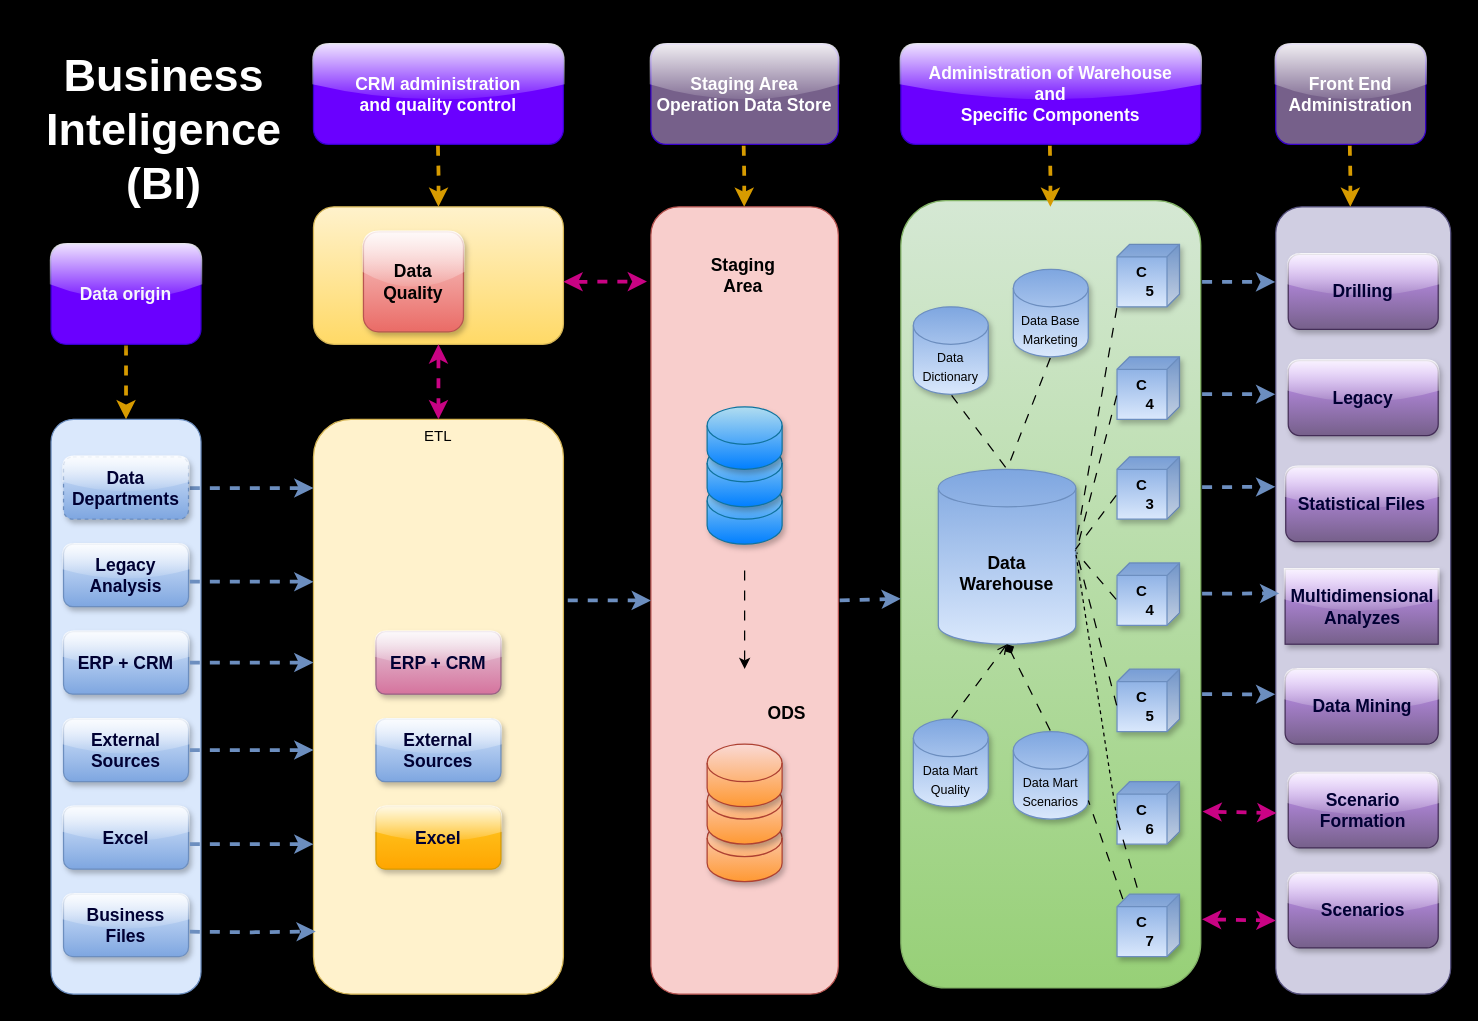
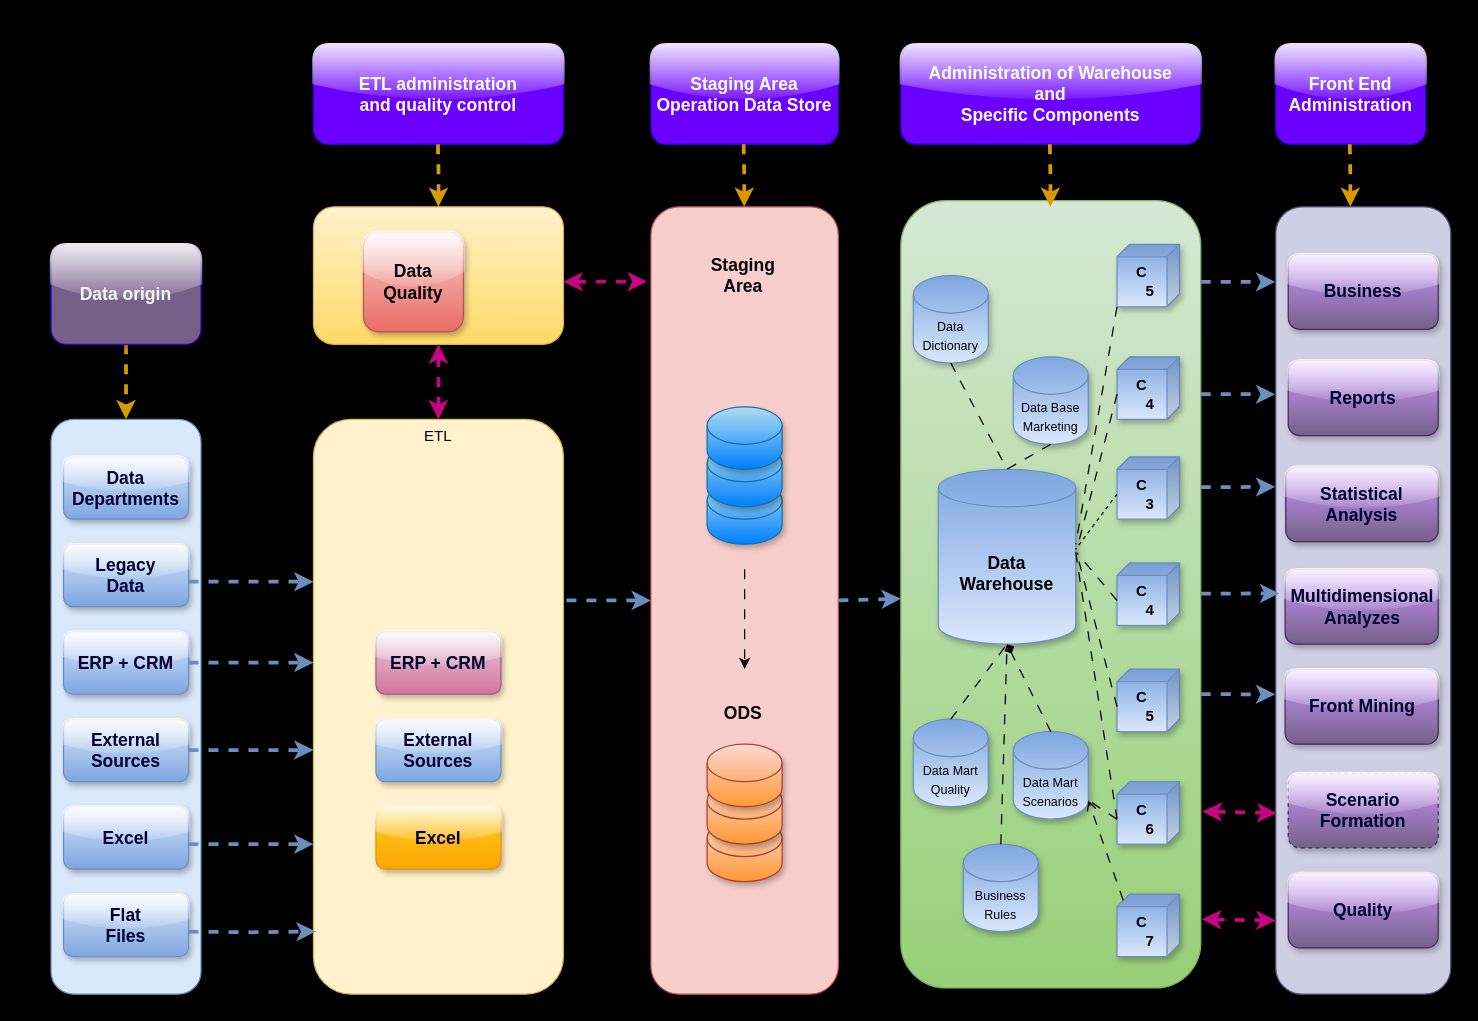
node "CRM administration and quality control": label "CRM administration and quality control" -> "ETL administration and quality control"
node "Staging Area Operation Data Store": fillcolor #76608a -> #6a00ff
node "Front End Administration": fillcolor #76608a -> #6a00ff
node "Business Inteligence (BI)": removed
node "Drilling": label "Drilling" -> "Business"
node "Data origin": fillcolor #6a00ff -> #76608a
node "Data Base Marketing": moved (1051, 313) -> (1051, 401)
node "Data Dictionary": moved (951, 351) -> (951, 319)
node "Legacy": label "Legacy" -> "Reports"
node "Data Departments": style dashed -> solid
edge "Data Departments" -> "ETL": removed
node "Statistical Files": label "Statistical Files" -> "Statistical Analysis"
edge "C 3" -- "Data Warehouse": style solid -> dashed
node "Legacy Analysis": label "Legacy Analysis" -> "Legacy Data"
node "Multidimensional Analyzes": shape rectangle -> rounded rectangle
edge "Data Mart Quality" -> "Data Warehouse": arrowhead open -> none
edge "Data Warehouse" -- "C 6": style dashed -> solid
edge "Data Warehouse" -- "Business Rules": added
node "Data Mining": label "Data Mining" -> "Front Mining"
node "ODS": moved (787, 713) -> (743, 713)
node "Scenario Formation": style solid -> dashed
edge "Data Mart Scenarios" -- "C 7": arrowhead none -> open
edge "C 6" -- "C 7": now "C 6" -- "Data Mart Scenarios"
node "Business Rules": added
node "Scenarios": label "Scenarios" -> "Quality"
node "Business Files": label "Business Files" -> "Flat Files"
